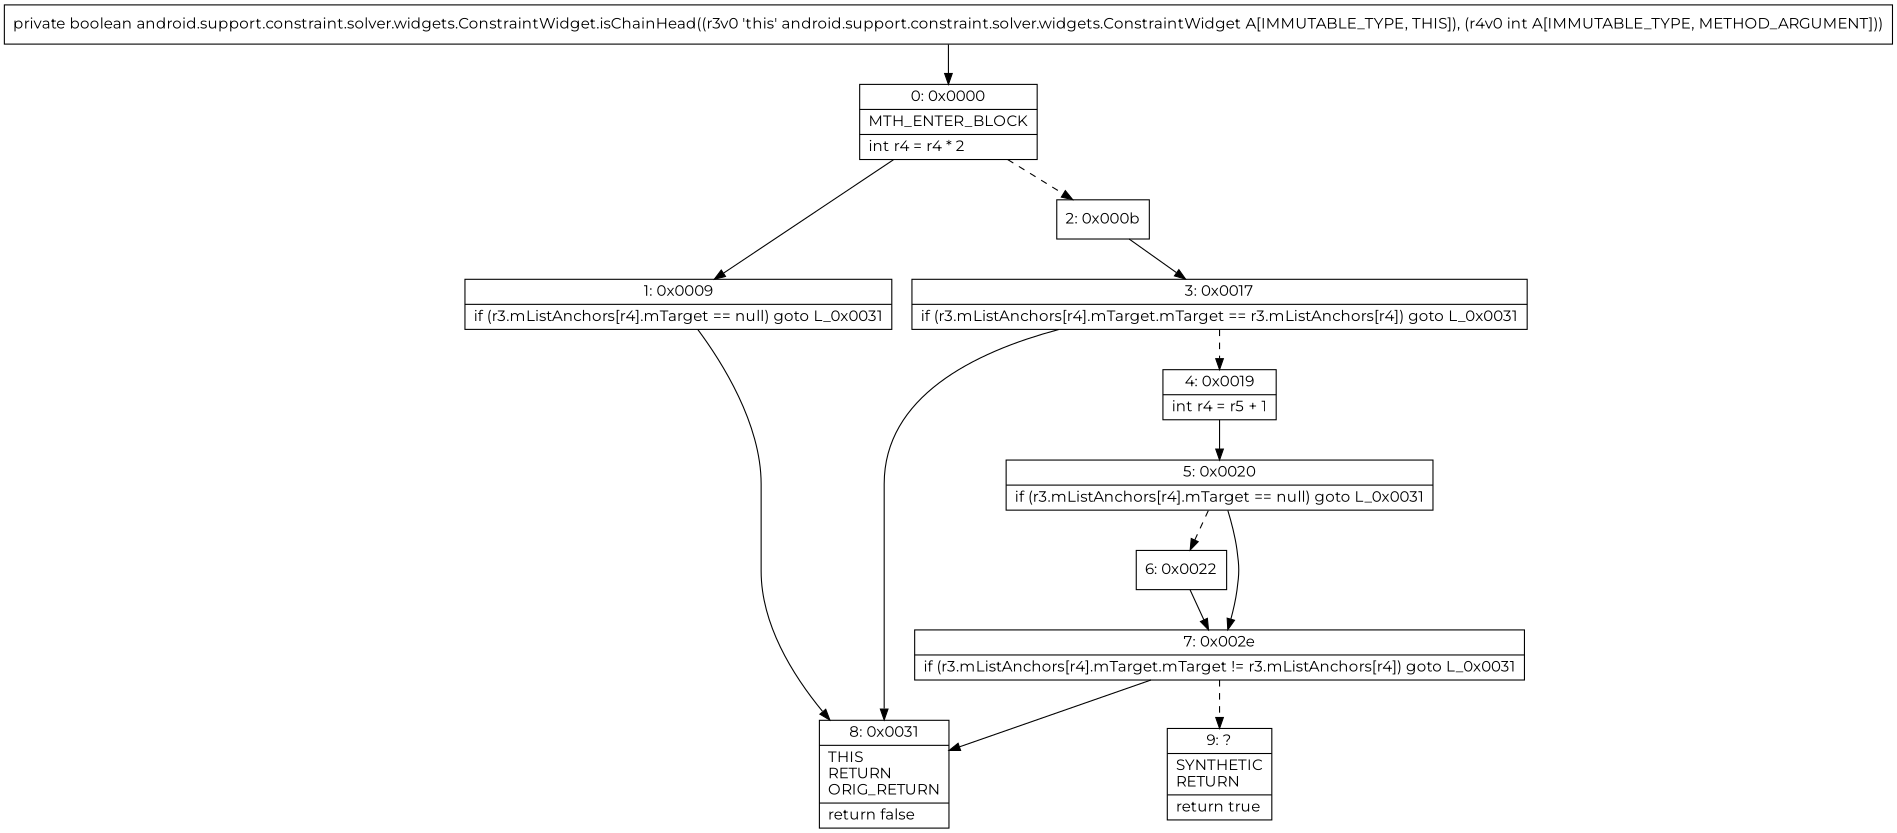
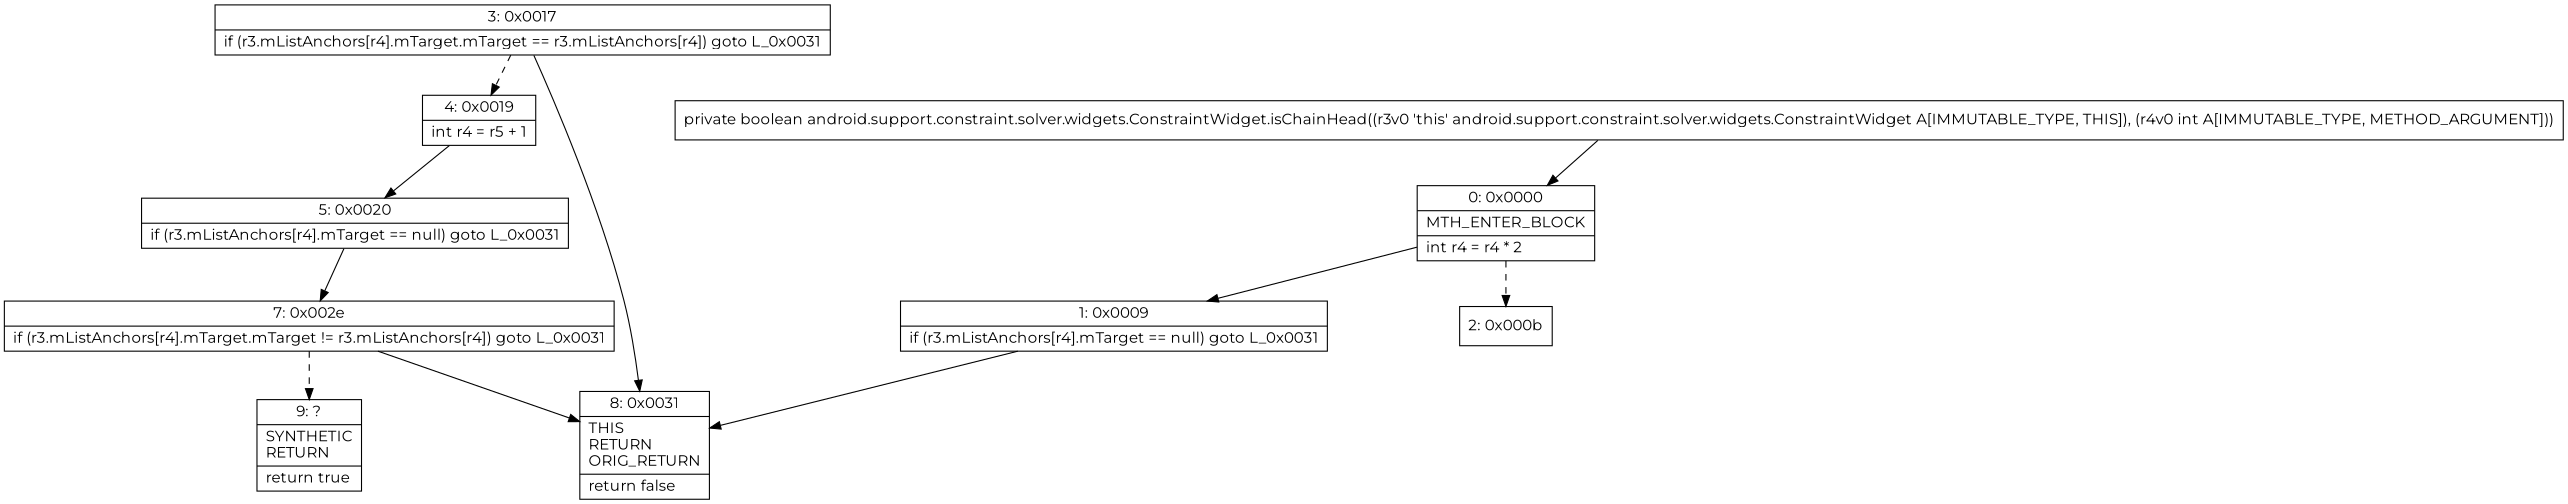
edge "2: 0x000b" -> "3: 0x0017": removed
node "6: 0x0022": removed
